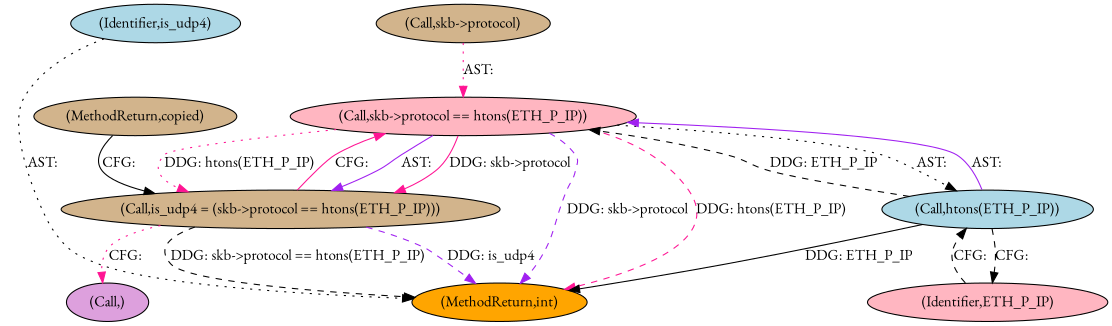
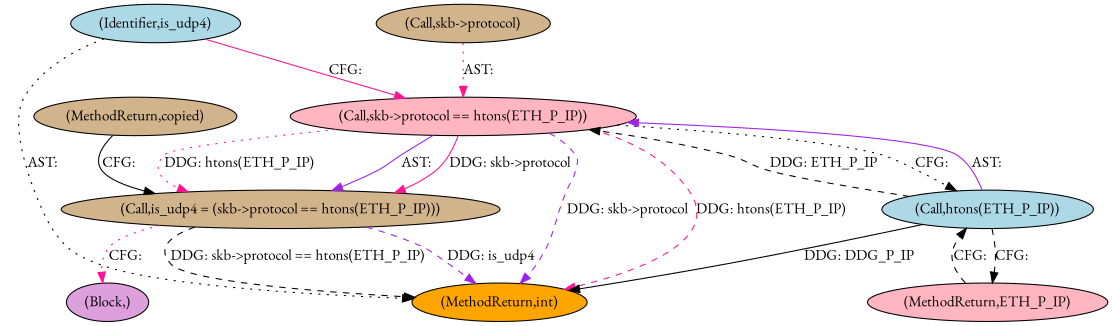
edge "(Call,is_udp4 = (skb->protocol == htons(ETH_P_IP)))" -> "(Call,skb->protocol == htons(ETH_P_IP))": now "(Identifier,is_udp4)" -> "(Call,skb->protocol == htons(ETH_P_IP))"
edge "(Call,skb->protocol == htons(ETH_P_IP))" -> "(Call,htons(ETH_P_IP))": label "AST: " -> "CFG: "
edge "(Call,htons(ETH_P_IP))" -> "(MethodReturn,int)": label "DDG: ETH_P_IP" -> "DDG: DDG_P_IP"
node "(Call,)": label "(Call,)" -> "(Block,)"
node "(Identifier,ETH_P_IP)": label "(Identifier,ETH_P_IP)" -> "(MethodReturn,ETH_P_IP)"
